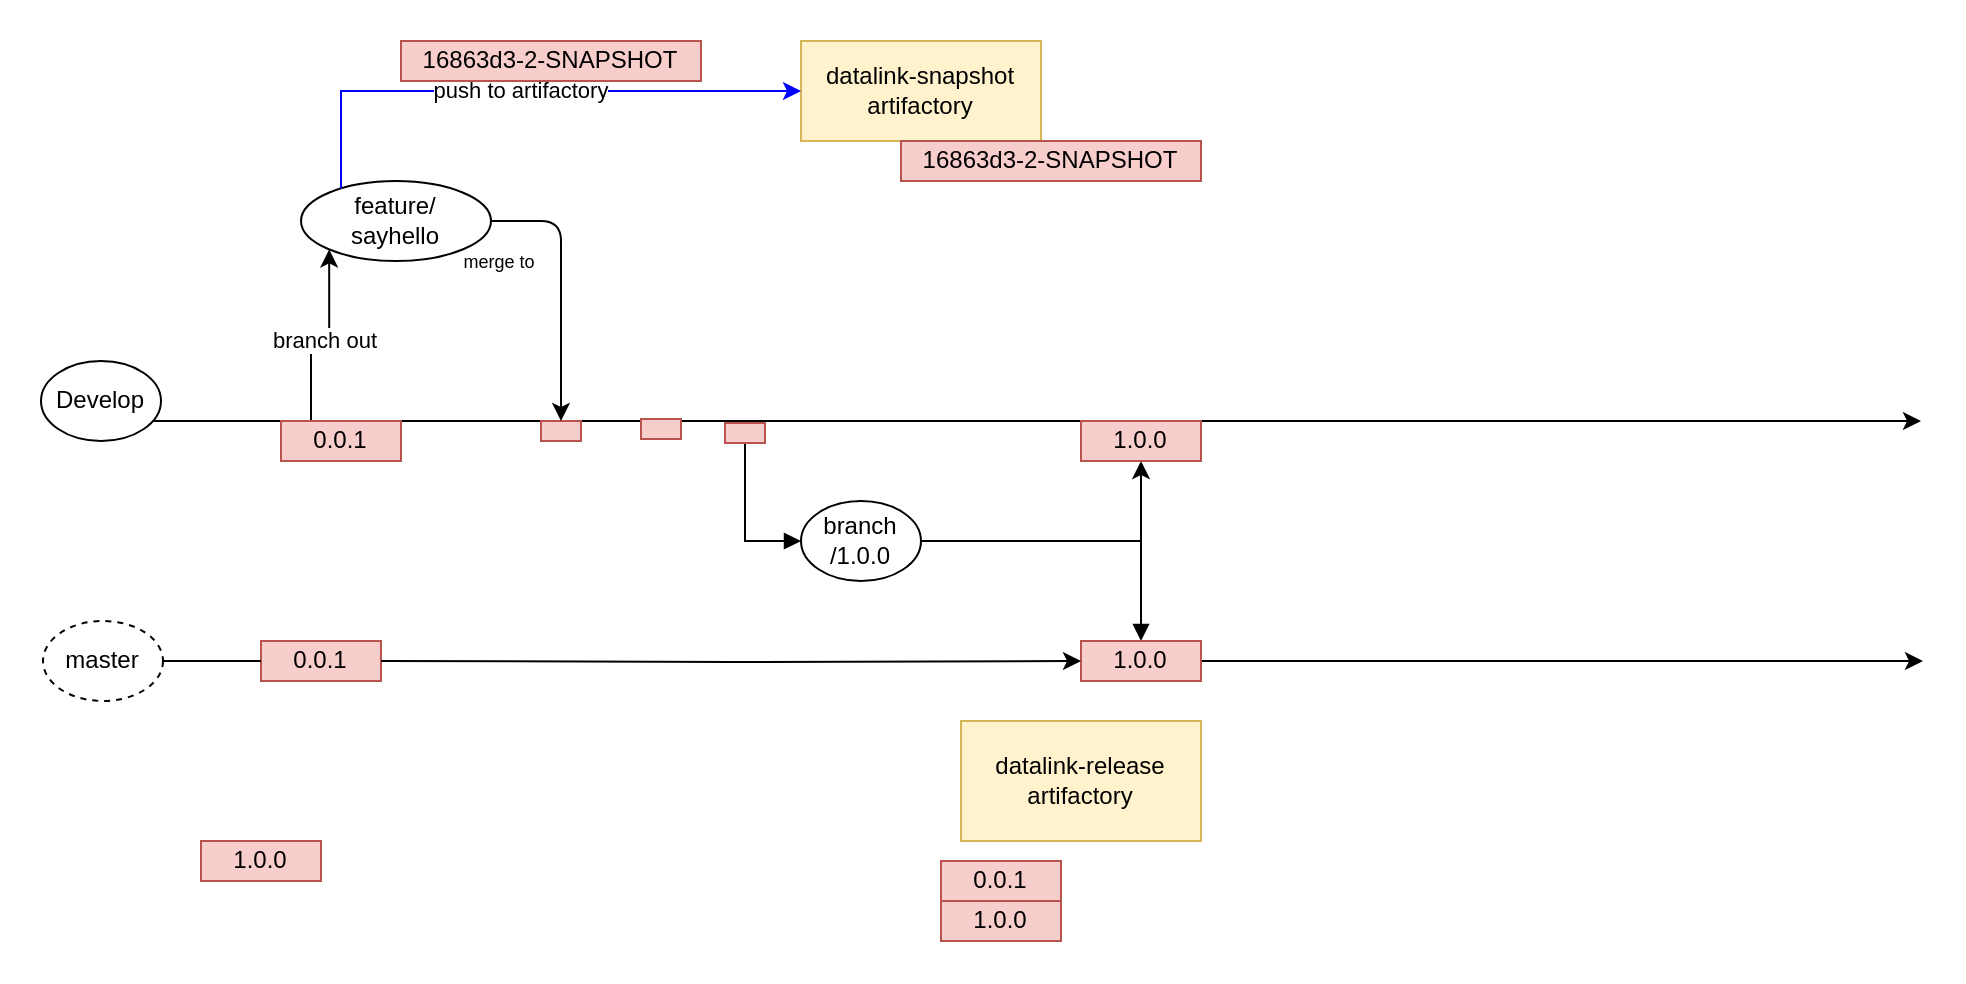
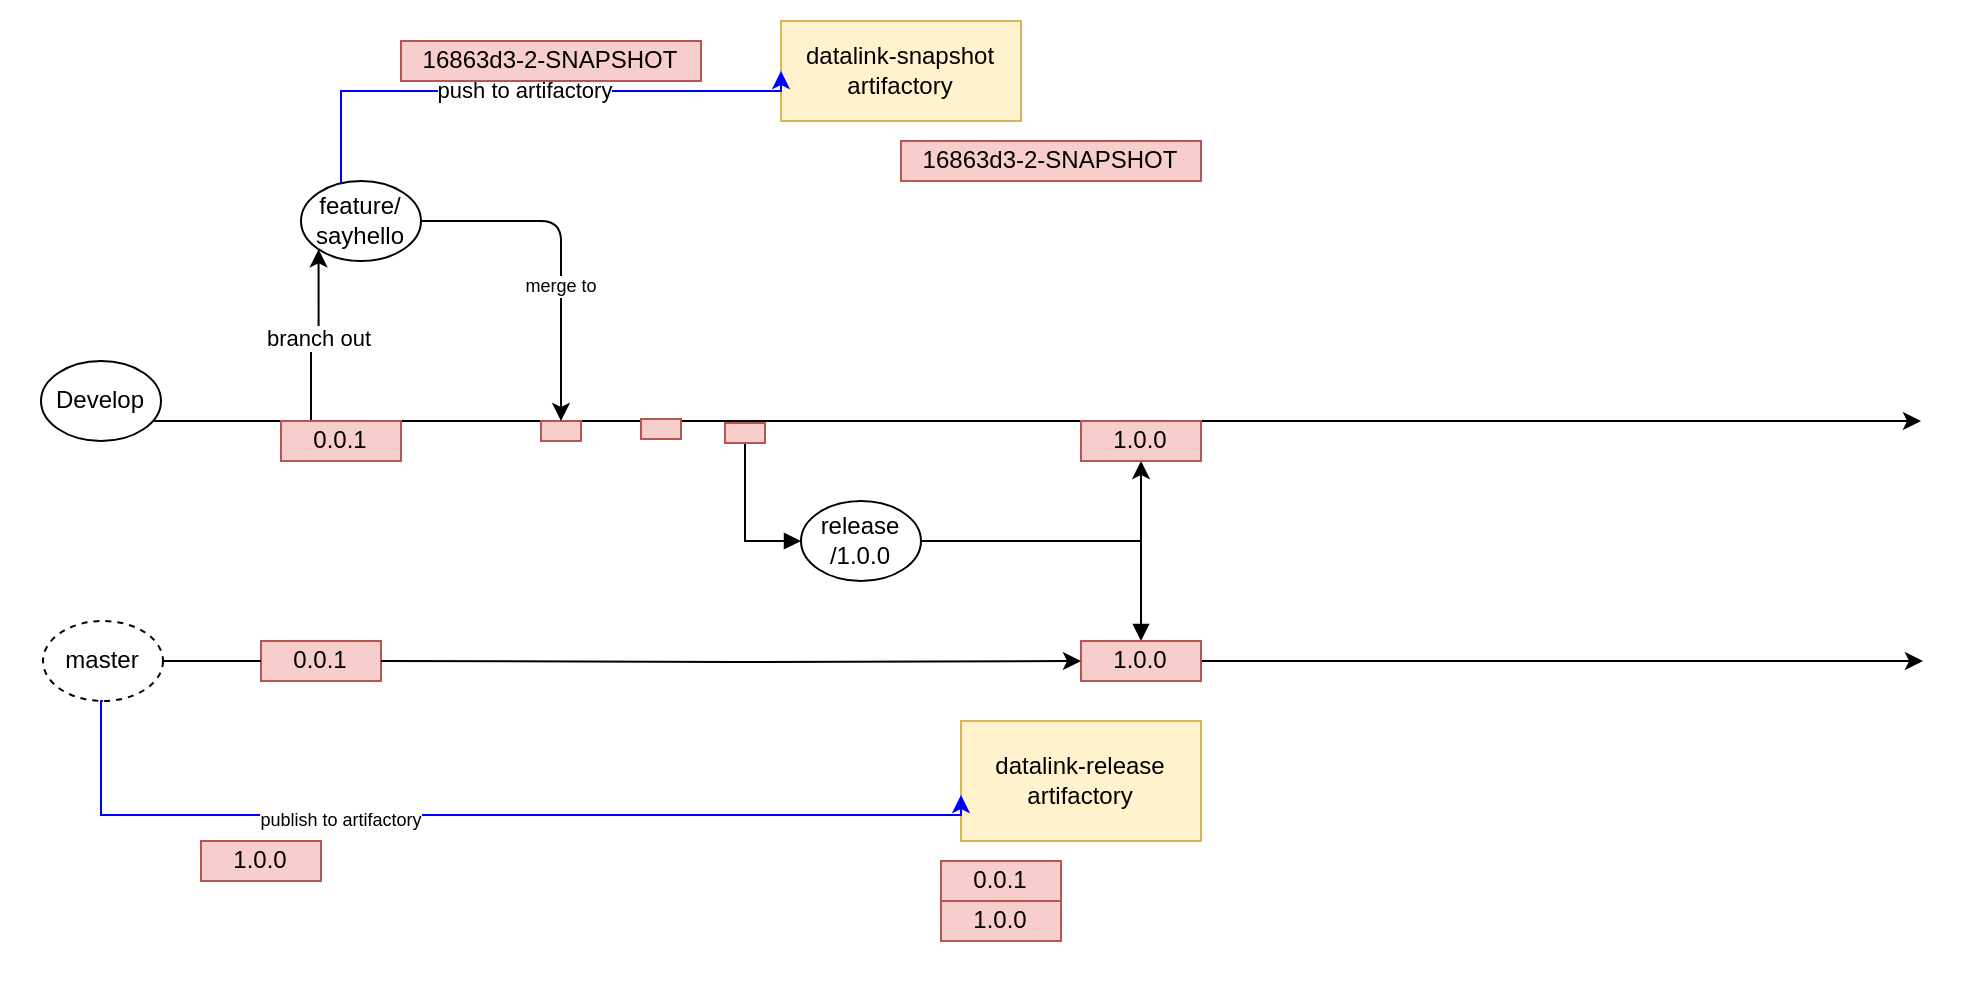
node "datalink-snapshot artifactory": moved (921, 91) -> (901, 71)
node "feature/ sayhello": size 190x80 -> 120x80
node "branch /1.0.0": label "branch /1.0.0" -> "release /1.0.0"
edge "master" -> "datalink-release artifactory": added, label "publish to artifactory"
